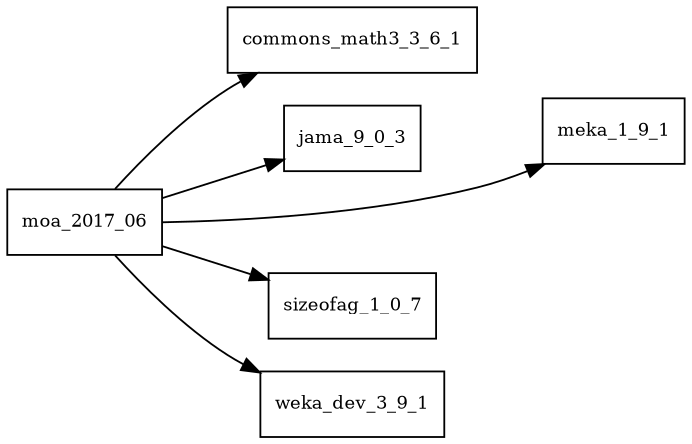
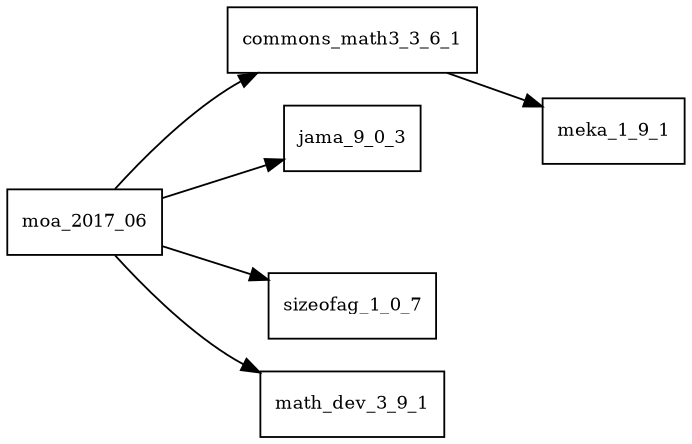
edge "moa_2017_06" -> "meka_1_9_1": now "commons_math3_3_6_1" -> "meka_1_9_1"
node "weka_dev_3_9_1": label "weka_dev_3_9_1" -> "math_dev_3_9_1"
